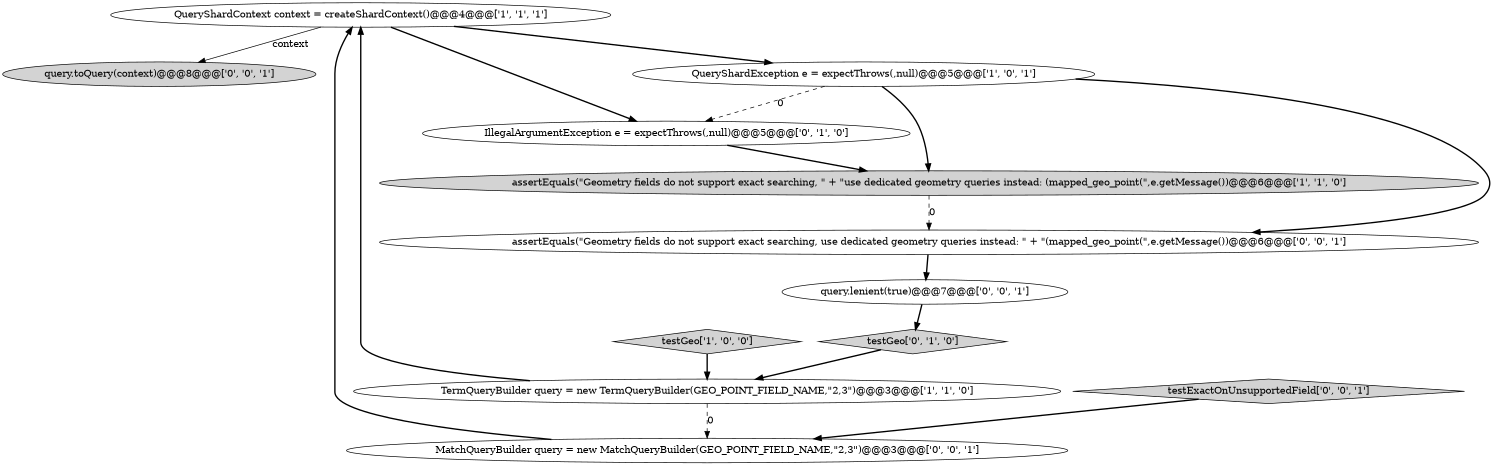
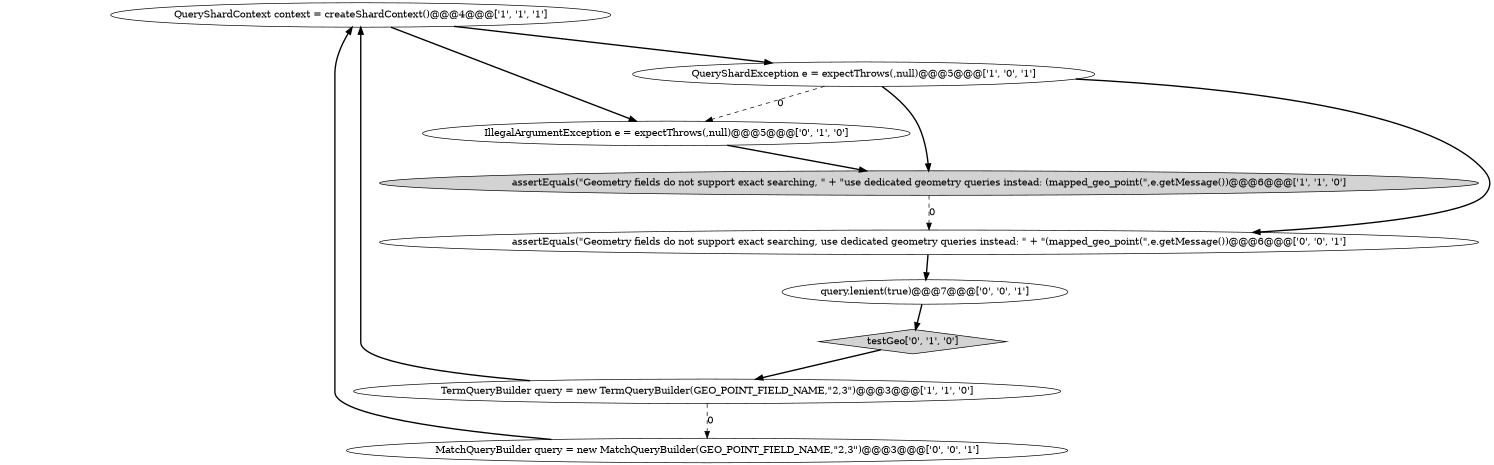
node "query.toQuery(context)@@@8@@@['0', '0', '1']": removed
node "testGeo['1', '0', '0']": removed
node "testExactOnUnsupportedField['0', '0', '1']": removed
